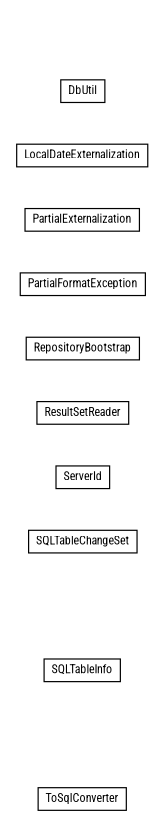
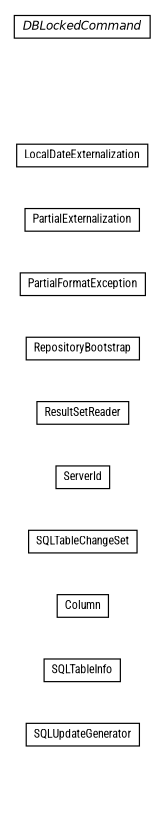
node "DBLockedCommand": added
node "DbUtil": removed
node "Column": added
node "SQLUpdateGenerator": added
node "ToSqlConverter": removed
